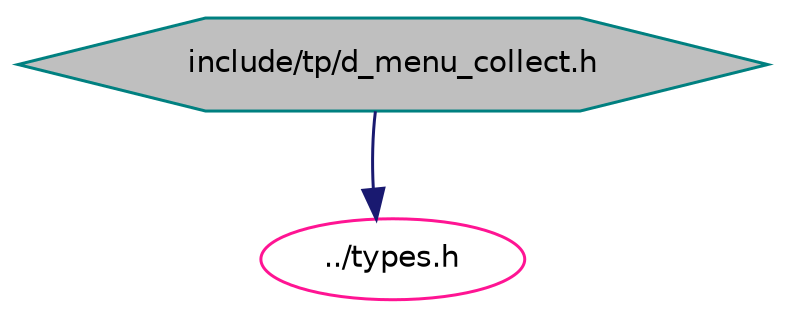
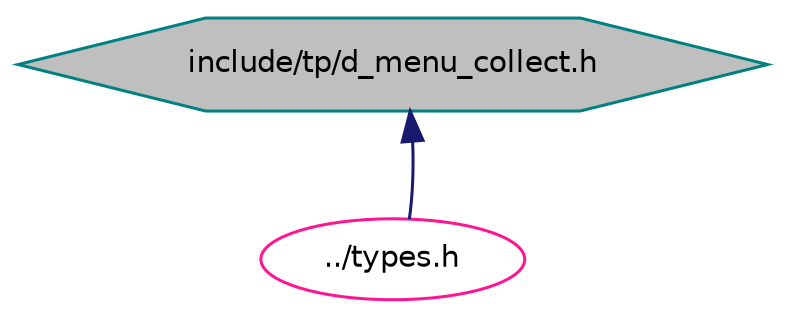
edge "include/tp/d_menu_collect.h" -> "../types.h": reversed
